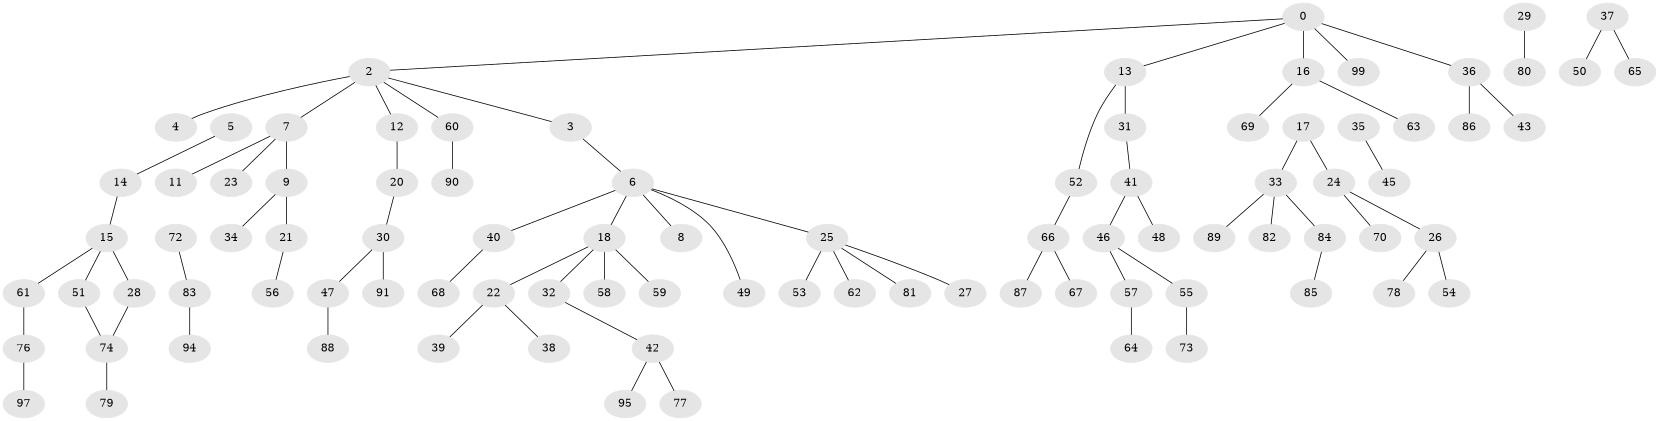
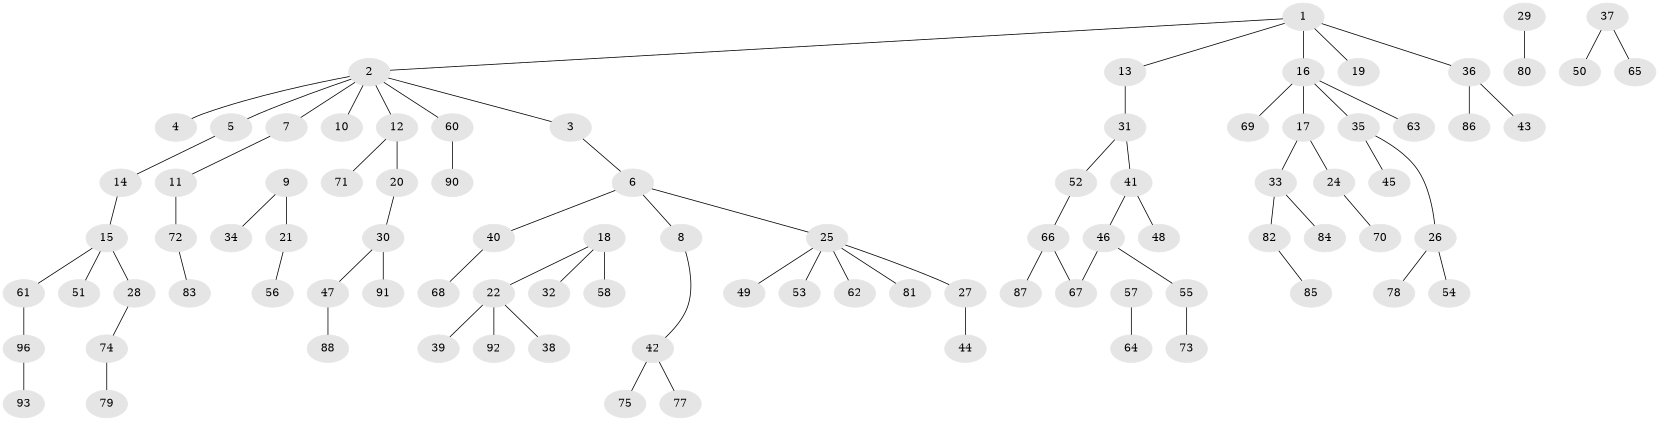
node "0": label "0" -> "1"
node "99": label "99" -> "19"
edge "2" -- "5": added
edge "16" -- "17": added
edge "16" -- "35": added
edge "13" -- "52": now "31" -- "52"
node "10": added
edge "7" -- "9": removed
node "23": removed
node "71": added
edge "6" -- "18": removed
edge "24" -- "26": now "35" -- "26"
edge "11" -- "72": added
edge "6" -- "49": now "25" -- "49"
node "89": removed
edge "46" -- "57": now "46" -- "67"
edge "84" -- "85": now "82" -- "85"
node "59": removed
edge "51" -- "74": removed
edge "32" -- "42": now "8" -- "42"
node "76": label "76" -> "96"
node "94": removed
node "92": added
node "44": added
node "97": label "97" -> "93"
node "95": label "95" -> "75"
